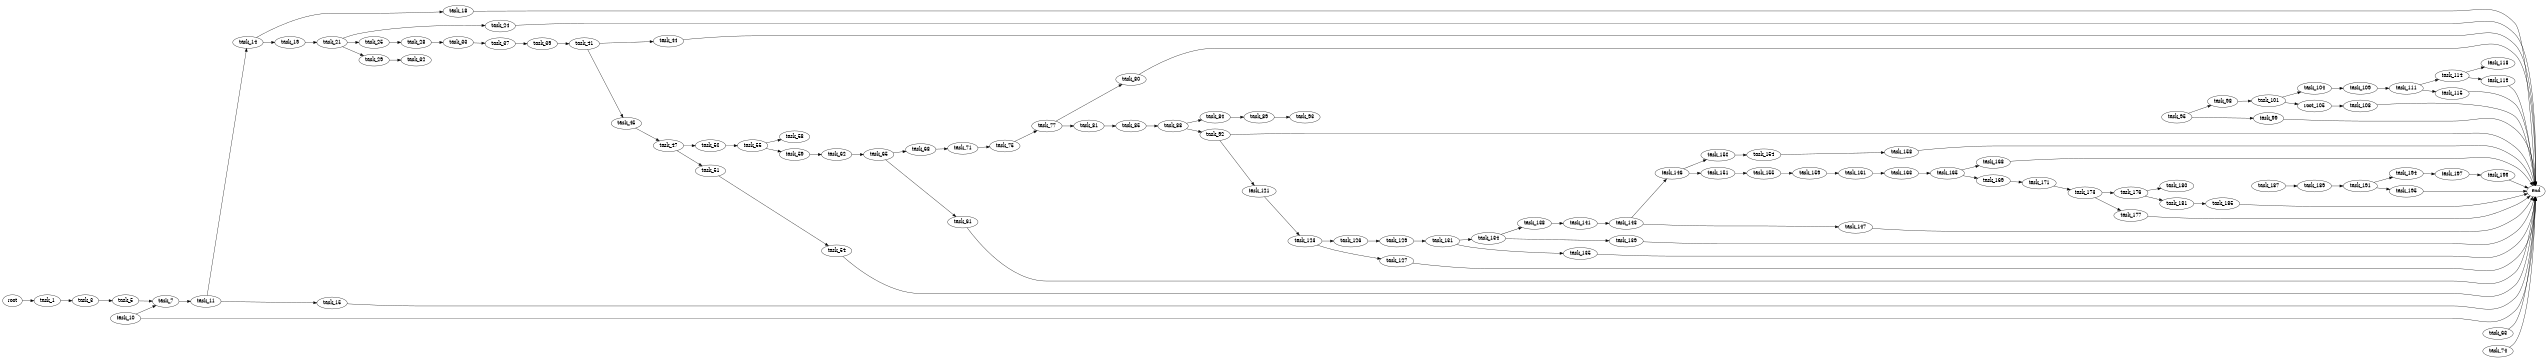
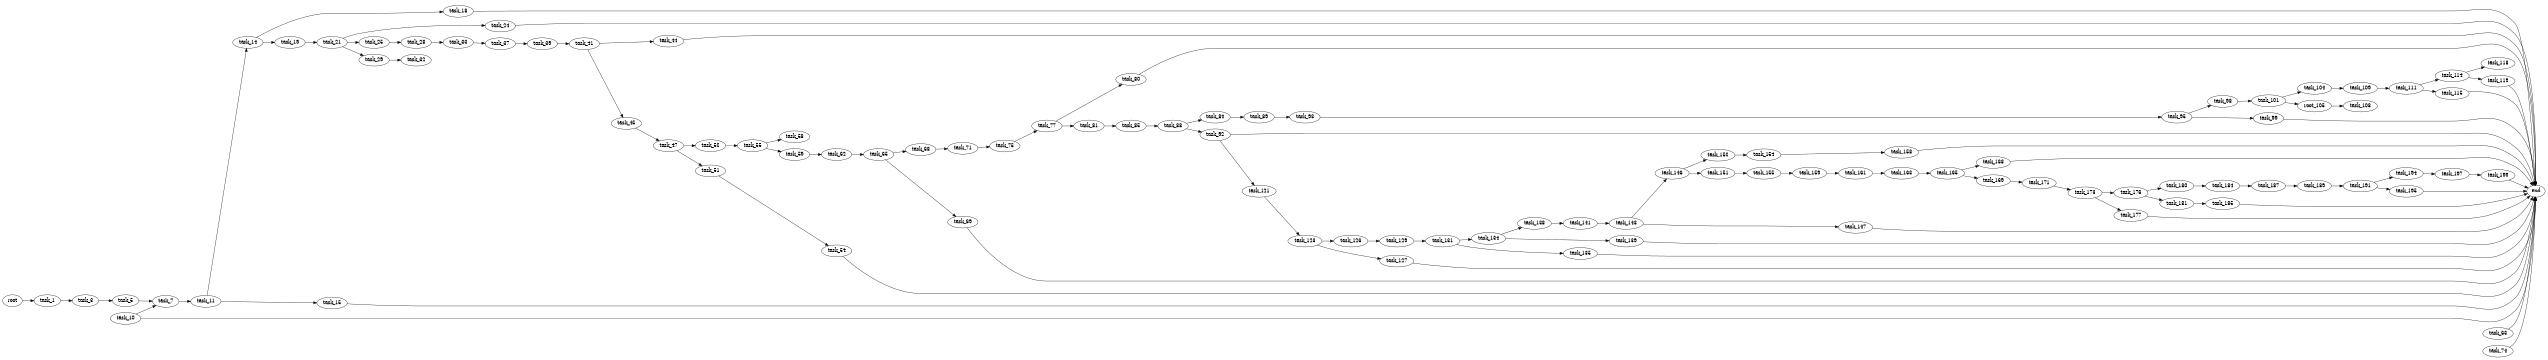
edge "task_108" -> "end": removed
edge "task_93" -> "task_95": added
node "task_184": added
node "task_61": label "task_61" -> "task_69"
